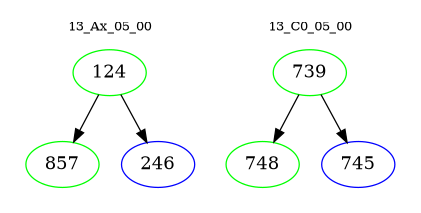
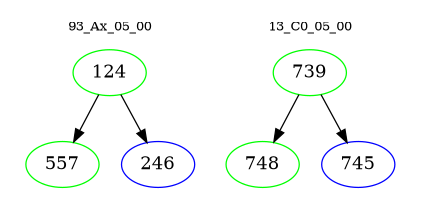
cluster "13_Ax_05_00": label "13_Ax_05_00" -> "93_Ax_05_00"
node "857": label "857" -> "557"
